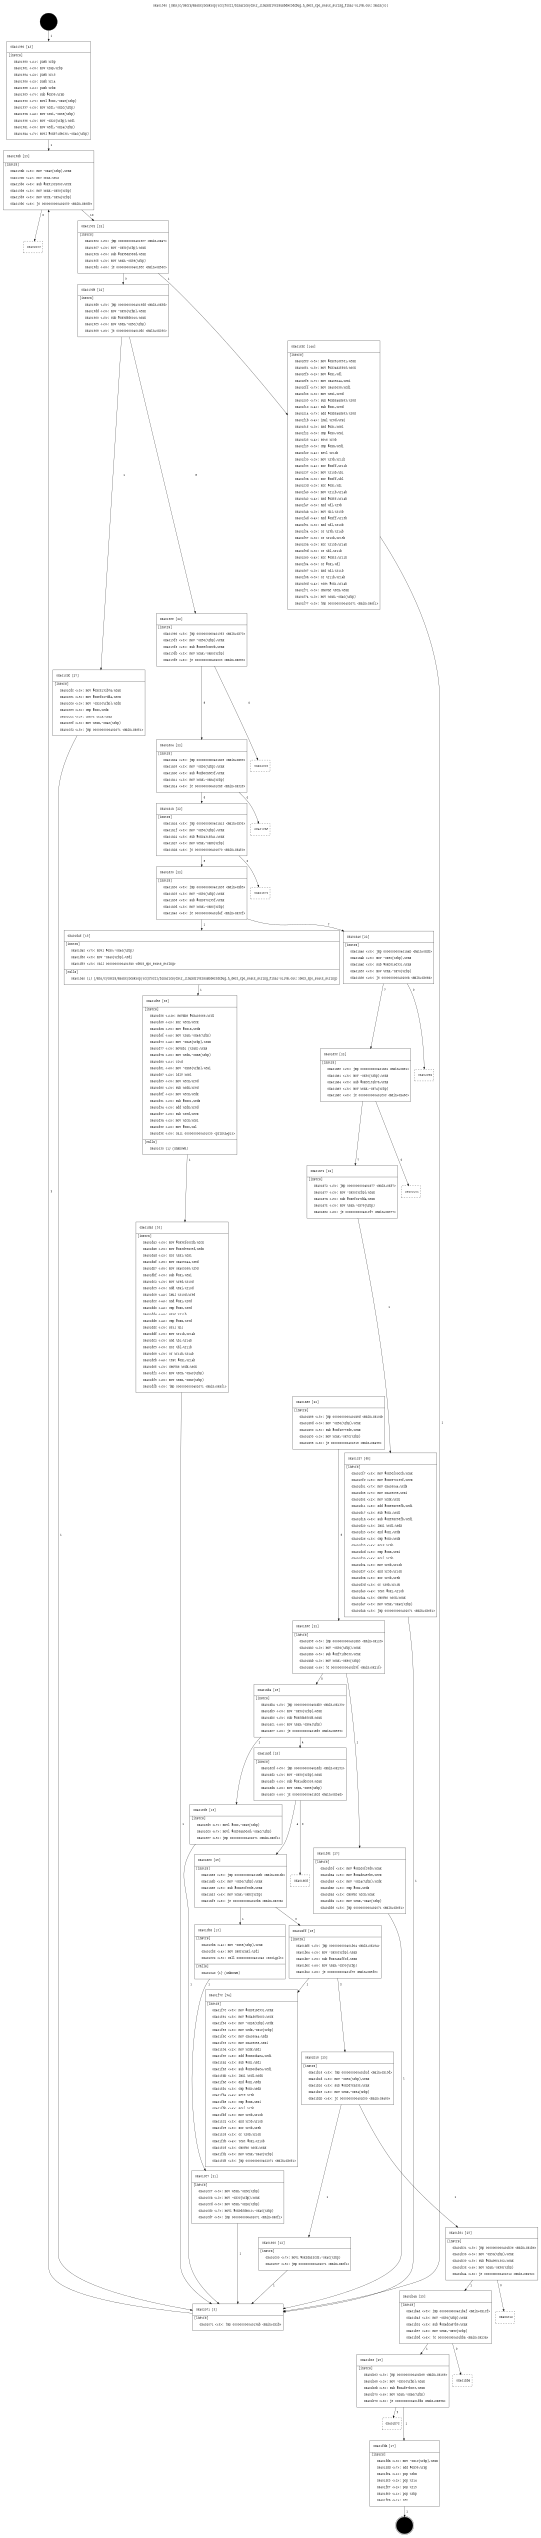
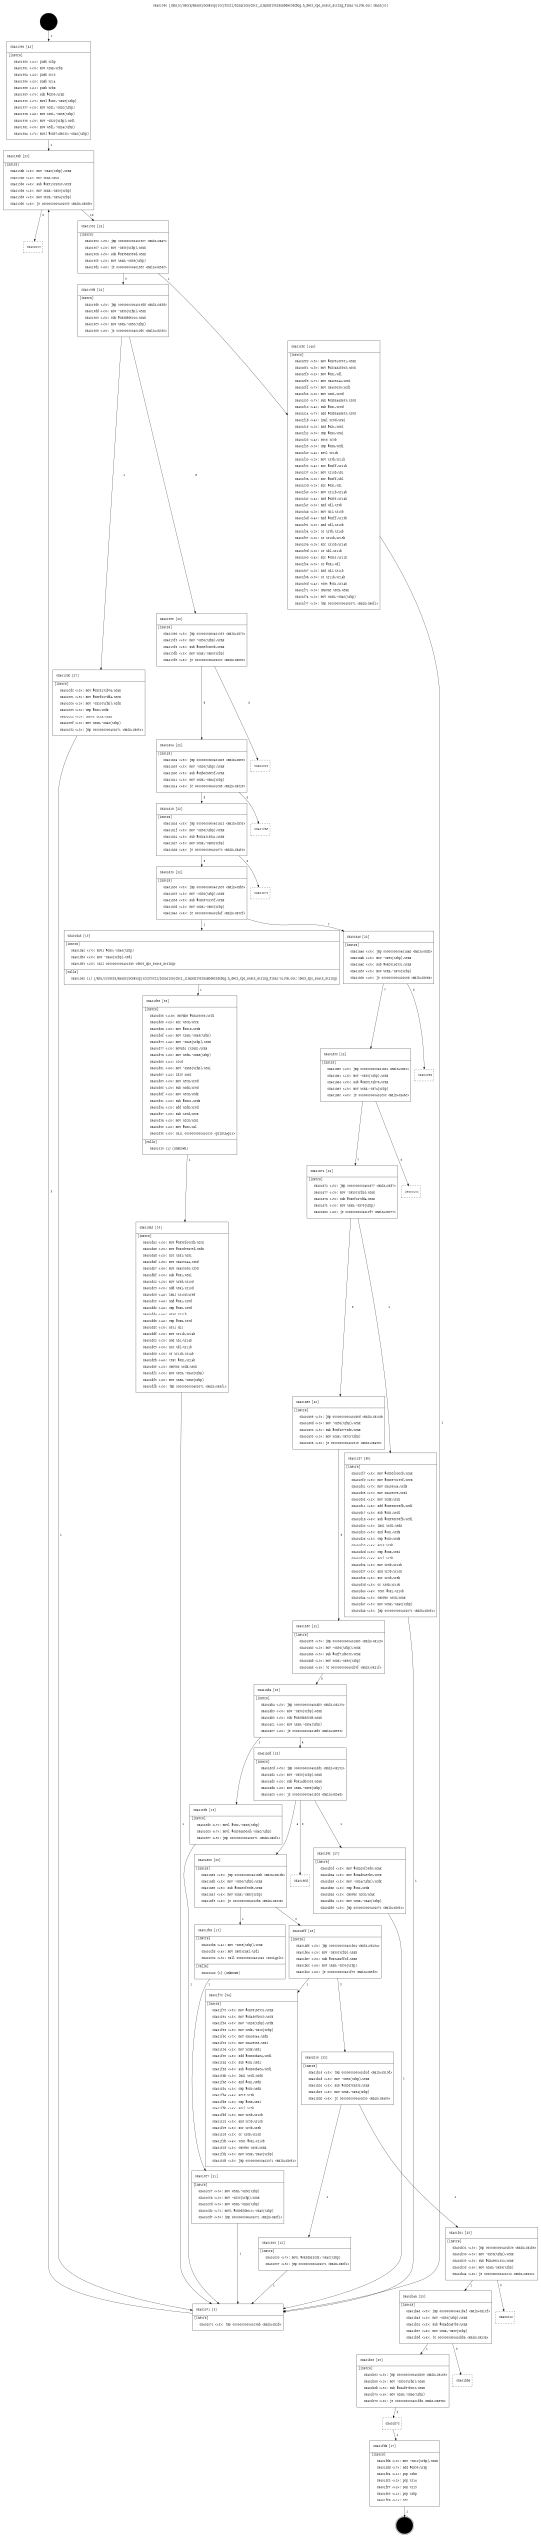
edge "0x401a72 [22]" -> "0x401a88 [22]": added, label "6"
edge "0x401a9e [22]" -> "0x401b9f [27]": now "0x401acd [25]" -> "0x401b9f [27]"
edge "0x401b63 [25]" -> "0x401fda [17]": now "0x401b7c" -> "0x401fda [17]"
